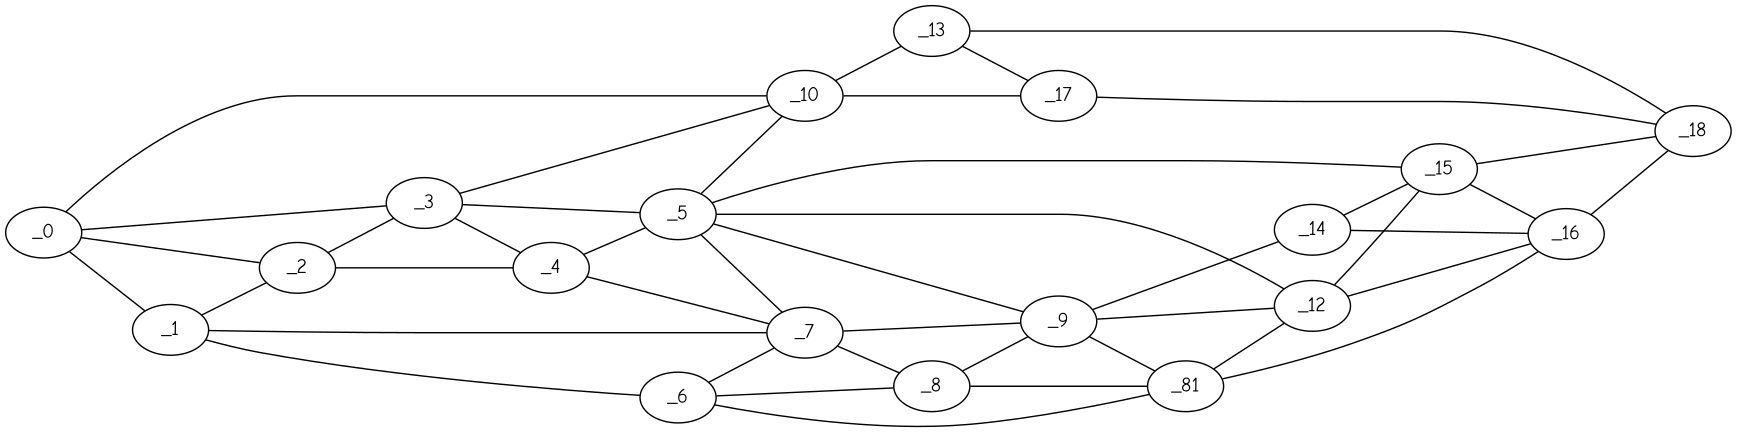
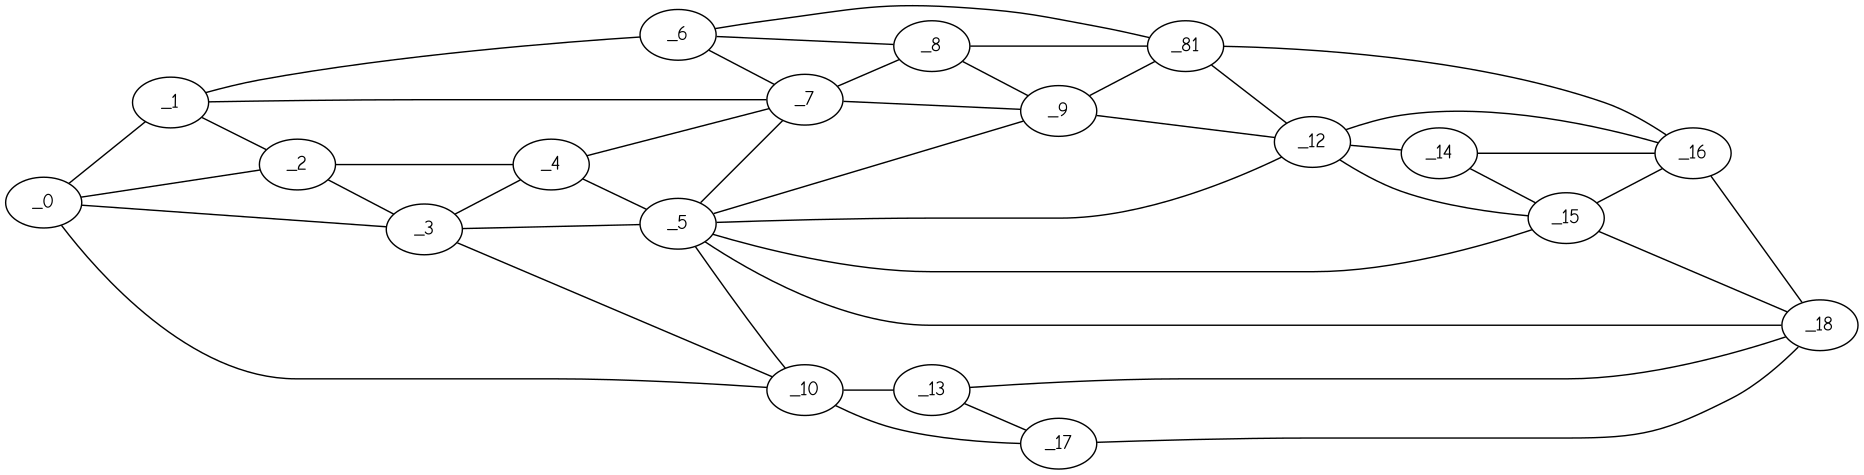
edge "_14" -- "_9": now "_14" -- "_12"
edge "_5" -- "_18": added
